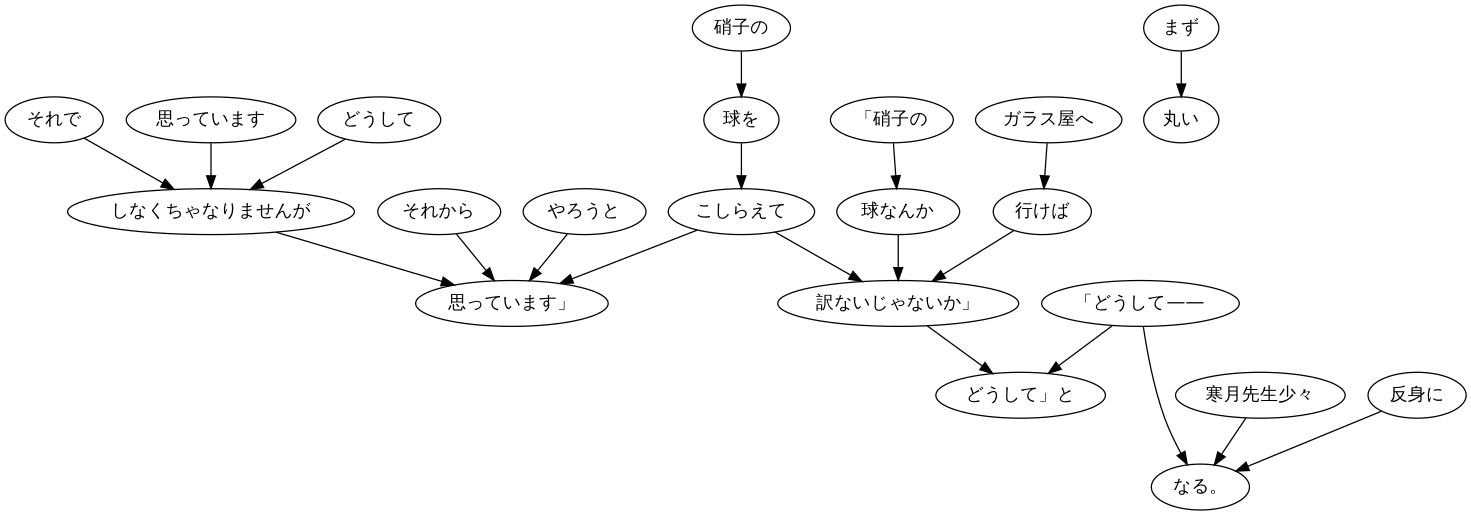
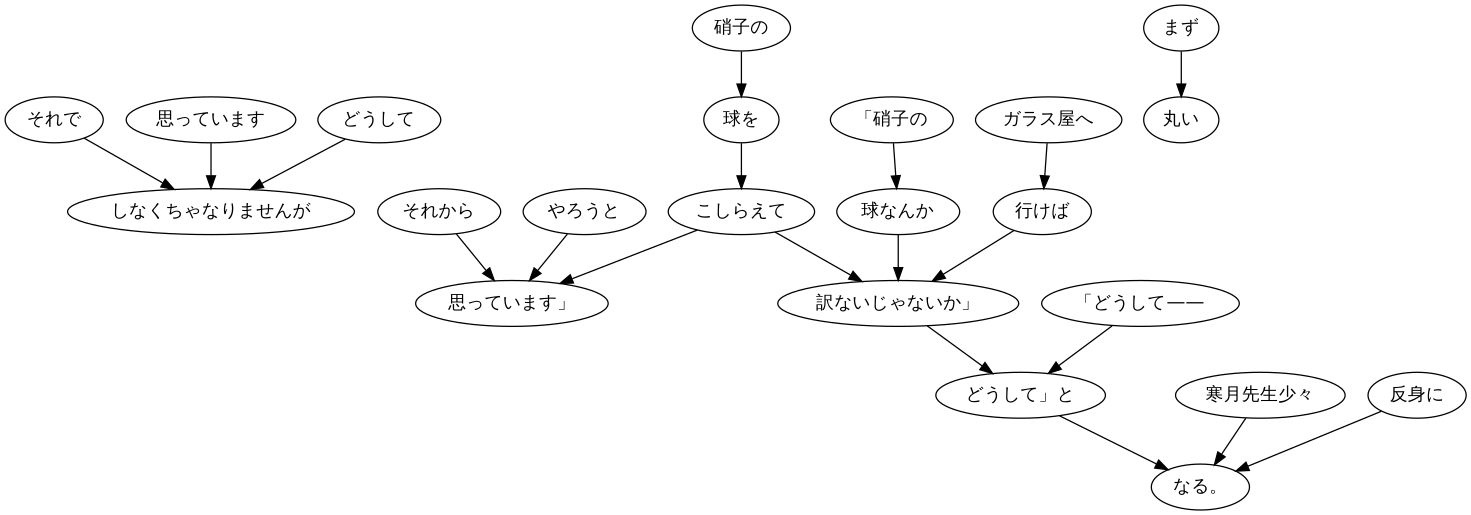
edge "しなくちゃなりませんが" -> "思っています」": removed
edge "「どうして——" -> "なる。": now "どうして」と" -> "なる。"
